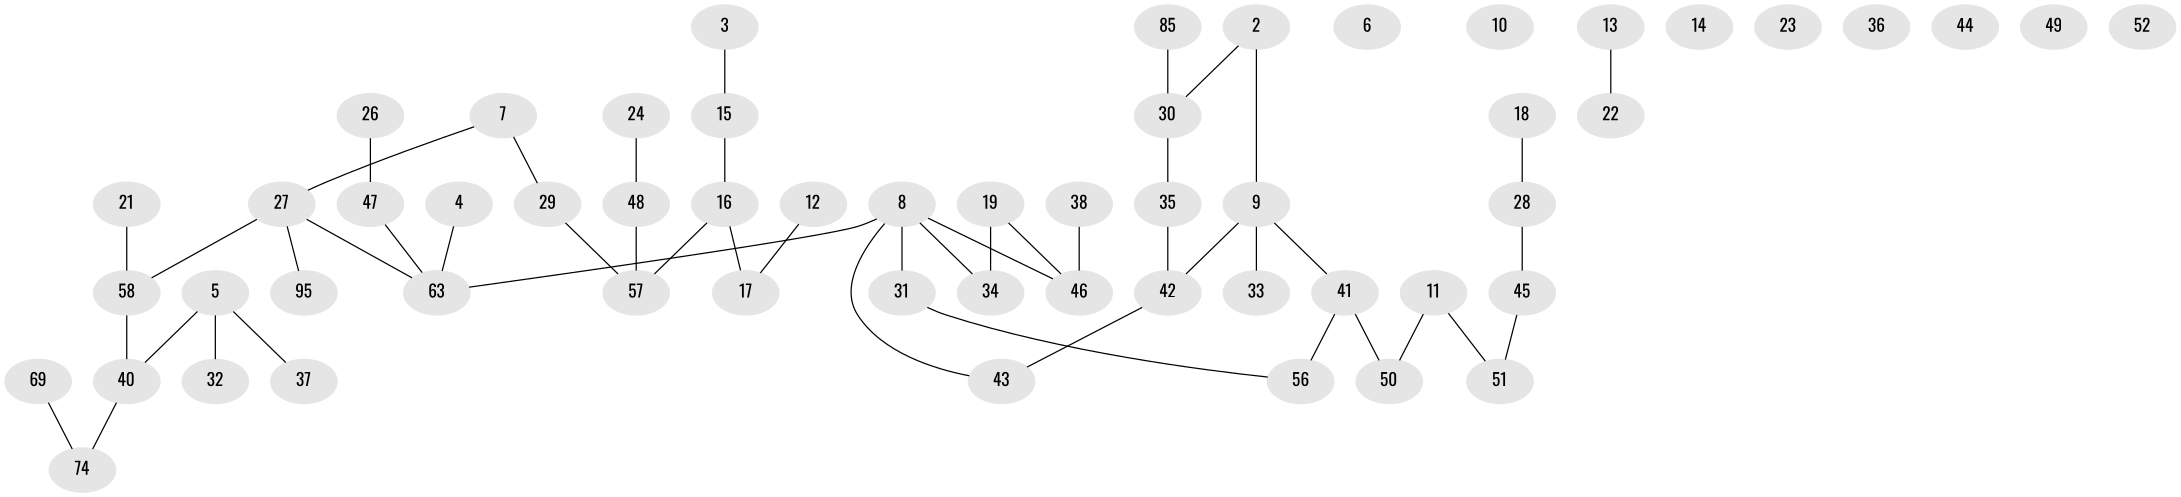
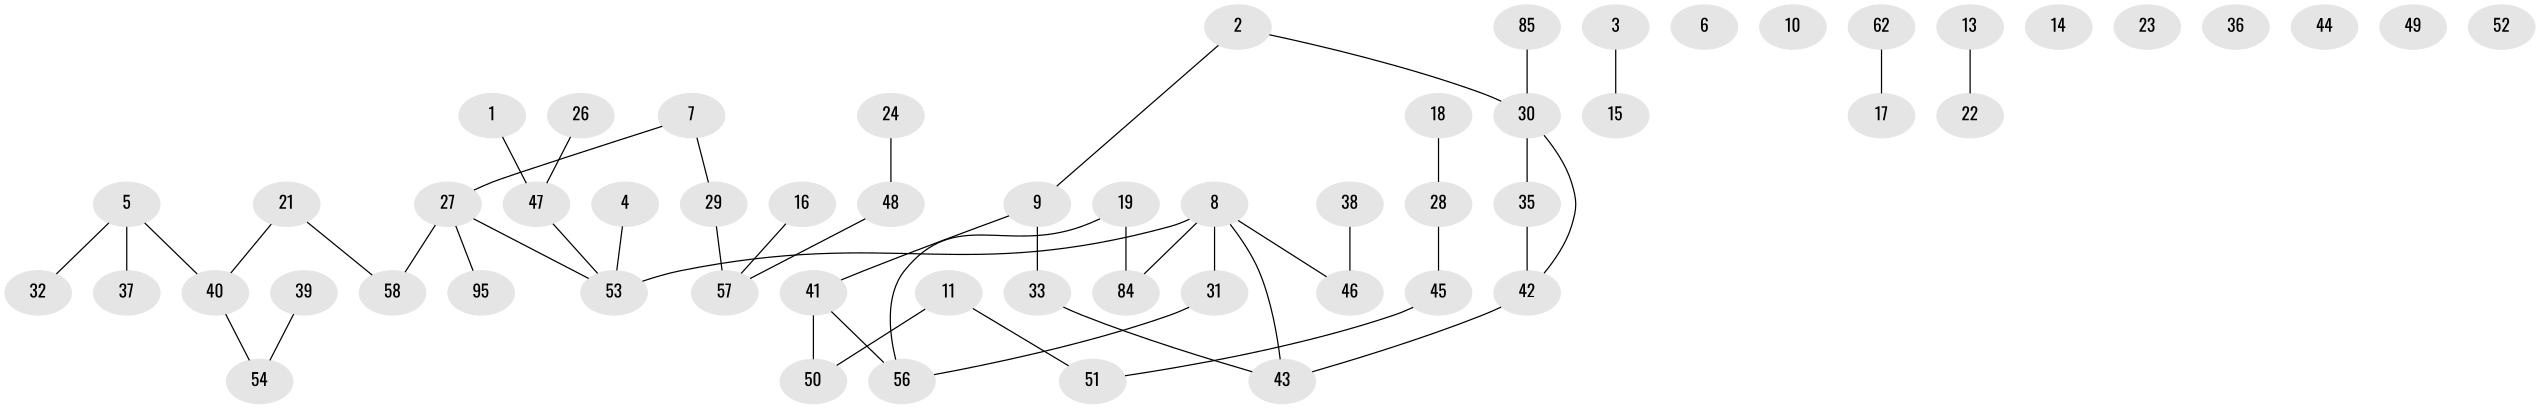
node "1": added
edge "15" -- "16": removed
node "12": label "12" -> "62"
edge "16" -- "17": removed
edge "19" -- "46": now "19" -- "56"
edge "9" -- "42": now "30" -- "42"
node "63": label "63" -> "53"
node "34": label "34" -> "84"
edge "58" -- "40": now "21" -- "40"
edge "33" -- "43": added
node "69": label "69" -> "39"
node "74": label "74" -> "54"
